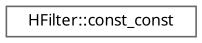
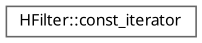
node "HFilter::const_const": label "HFilter::const_const" -> "HFilter::const_iterator"
